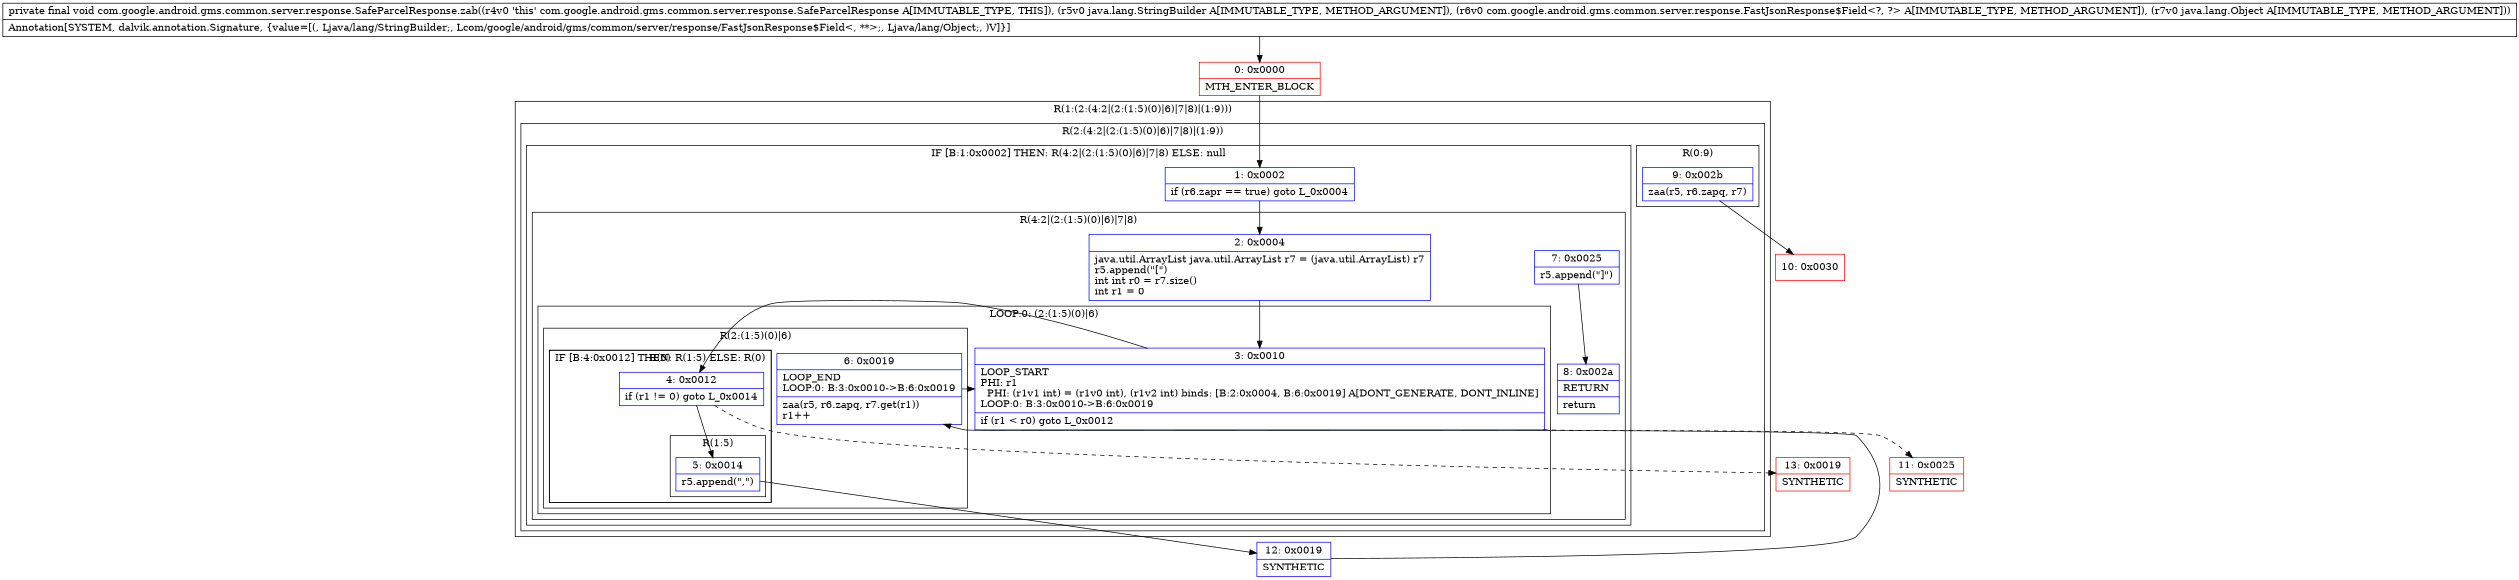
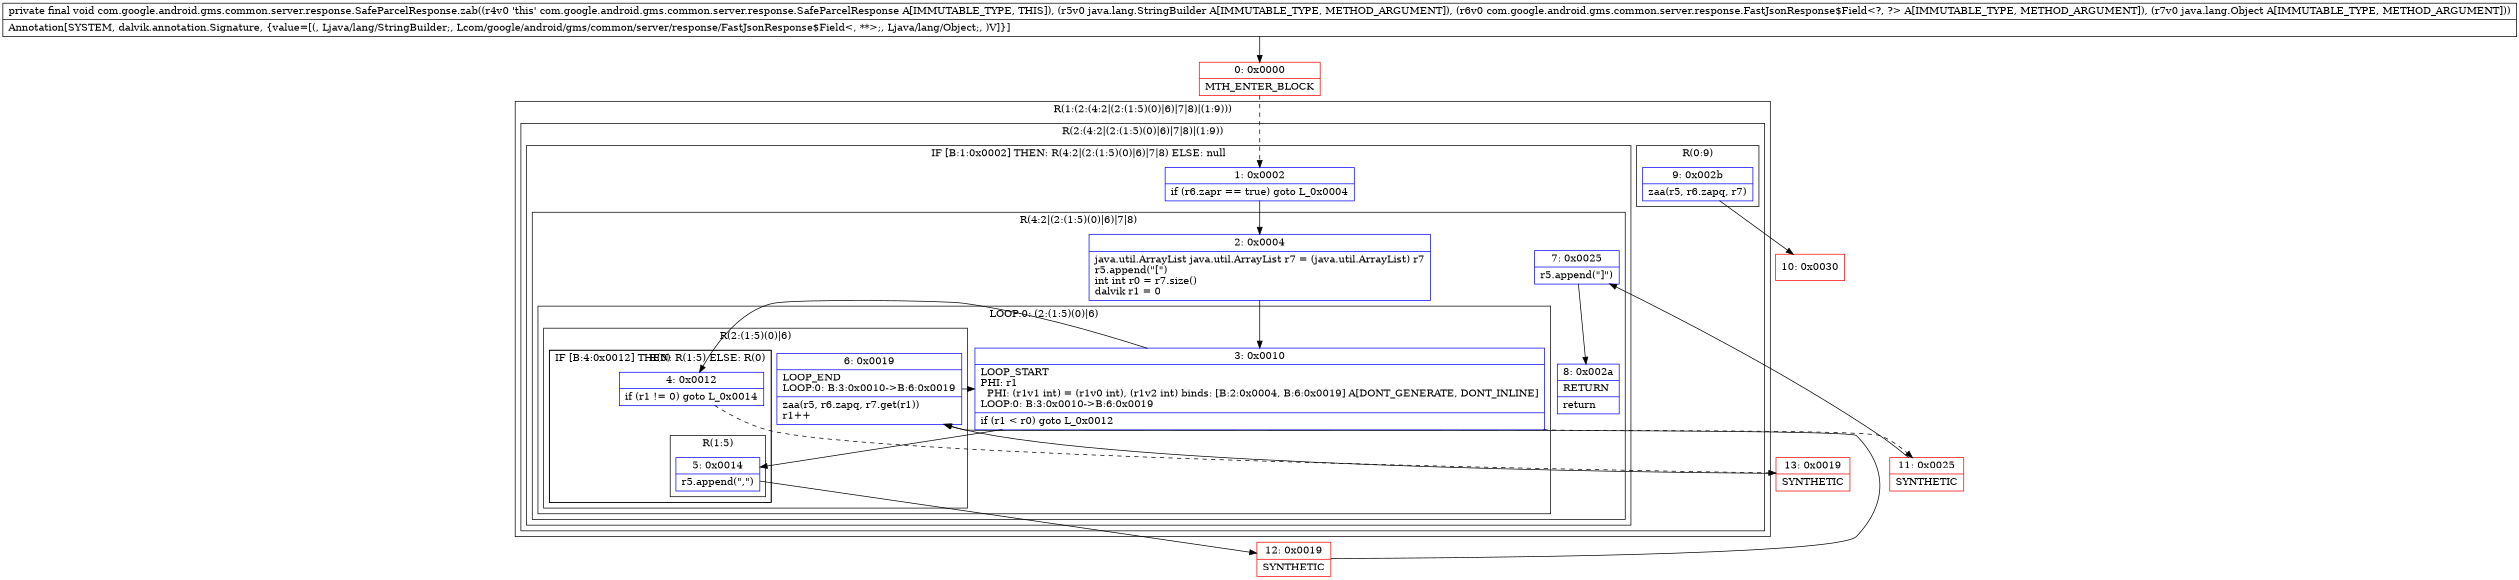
edge "0: 0x0000" -> "1: 0x0002": style solid -> dashed
node "2: 0x0004": text "int r1 = 0" -> "dalvik r1 = 0"
edge "11: 0x0025" -> "7: 0x0025": added
edge "4: 0x0012" -> "5: 0x0014": now "3: 0x0010" -> "5: 0x0014"
edge "13: 0x0019" -> "6: 0x0019": added
node "12: 0x0019": color blue -> red
